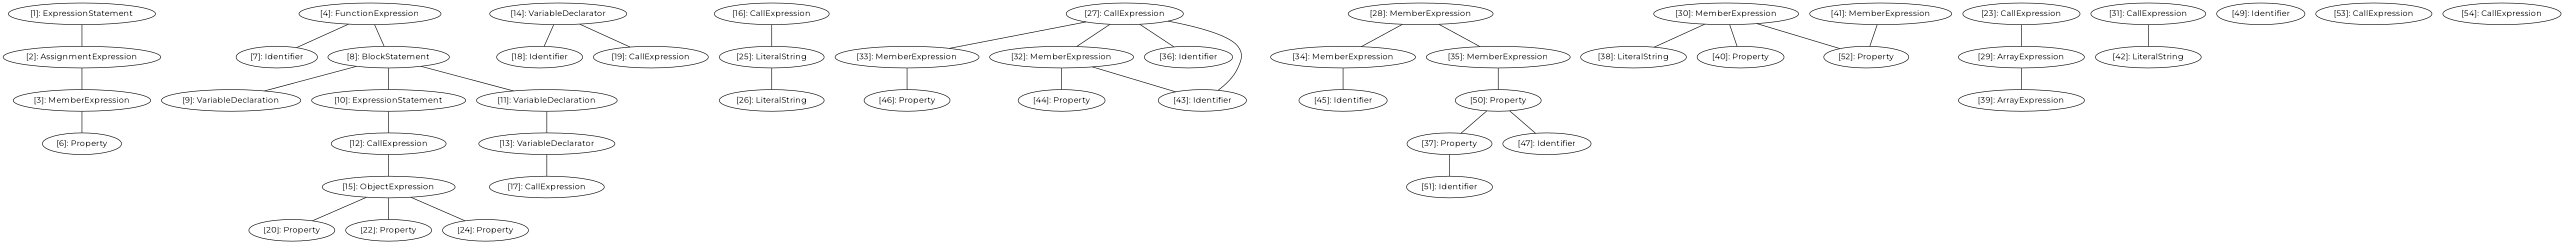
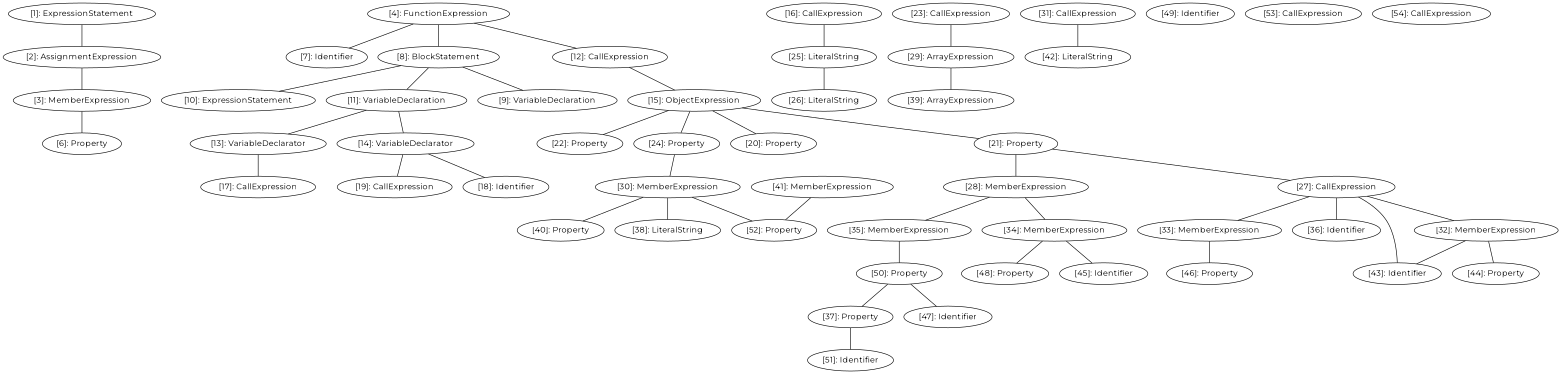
edge "[10]: ExpressionStatement" -- "[12]: CallExpression": now "[4]: FunctionExpression" -- "[12]: CallExpression"
edge "[11]: VariableDeclaration" -- "[14]: VariableDeclarator": added
node "[21]: Property": added
edge "[24]: Property" -- "[30]: MemberExpression": added
node "[48]: Property": added
